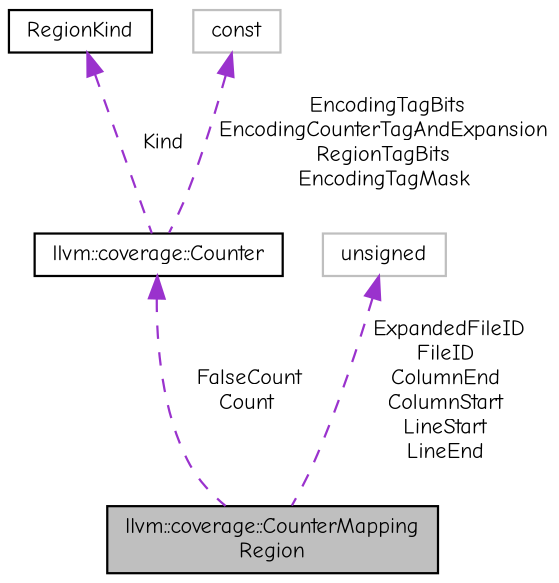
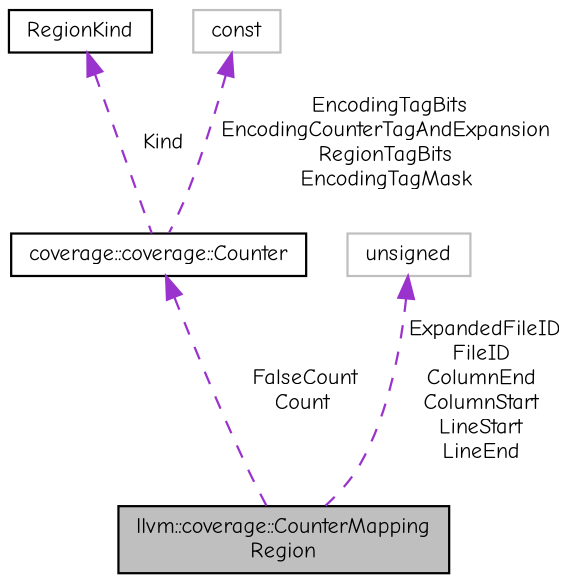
node "llvm::coverage::Counter": label "llvm::coverage::Counter" -> "coverage::coverage::Counter"
